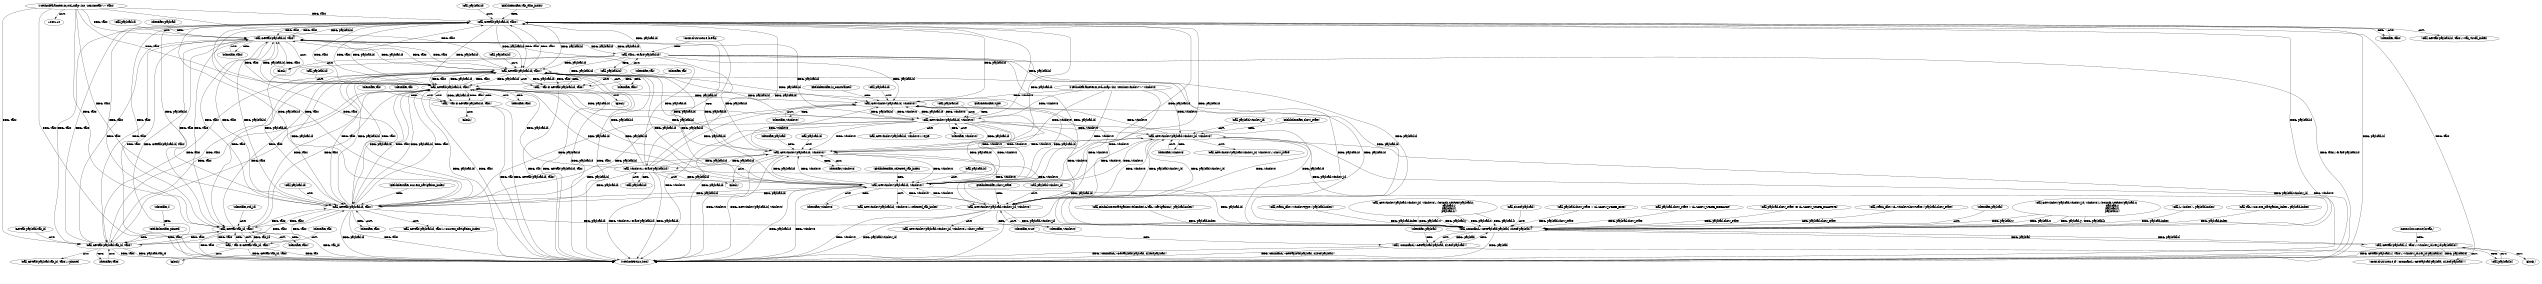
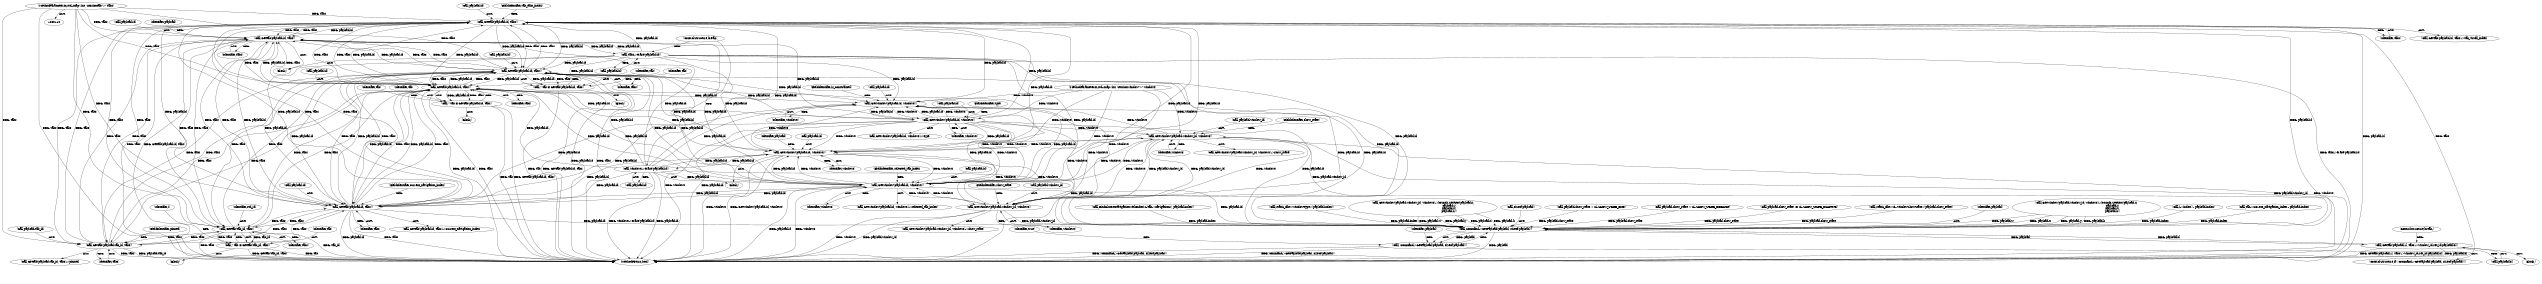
edge "(Identifier,i)" -> "(FieldIdentifier,pinned)": now "(Identifier,i)" -> "(Call,* tab = GetTab(tab_id, tabs))"
edge "(Call,static_cast<ui::WindowShowState>(payload.show_state))" -> "(Call,command->GetPayload(payload, sizeof(payload)))": label "CFG: payload.show_state" -> "DDG: payload.show_state"
node "(GetTab,payload.tab_id)": label "(GetTab,payload.tab_id)" -> "(Call,payload.tab_id)"
